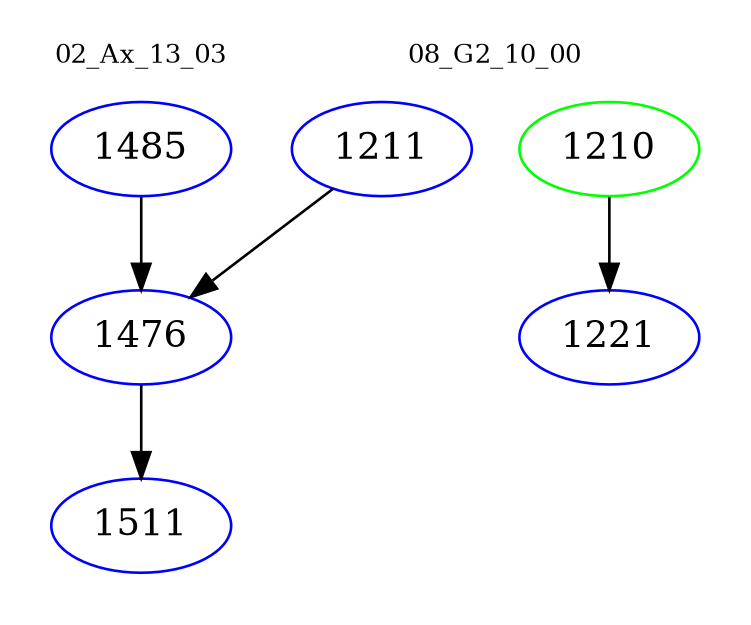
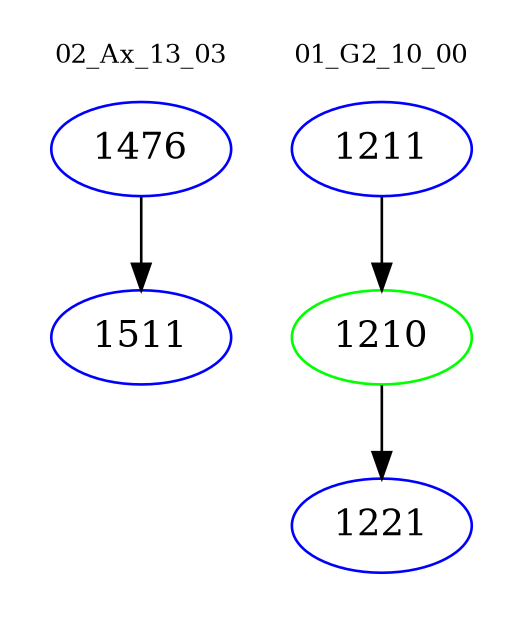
cluster "08_G2_10_00": label "08_G2_10_00" -> "01_G2_10_00"
node "1485": removed
edge "1211" -> "1476": now "1211" -> "1210"
